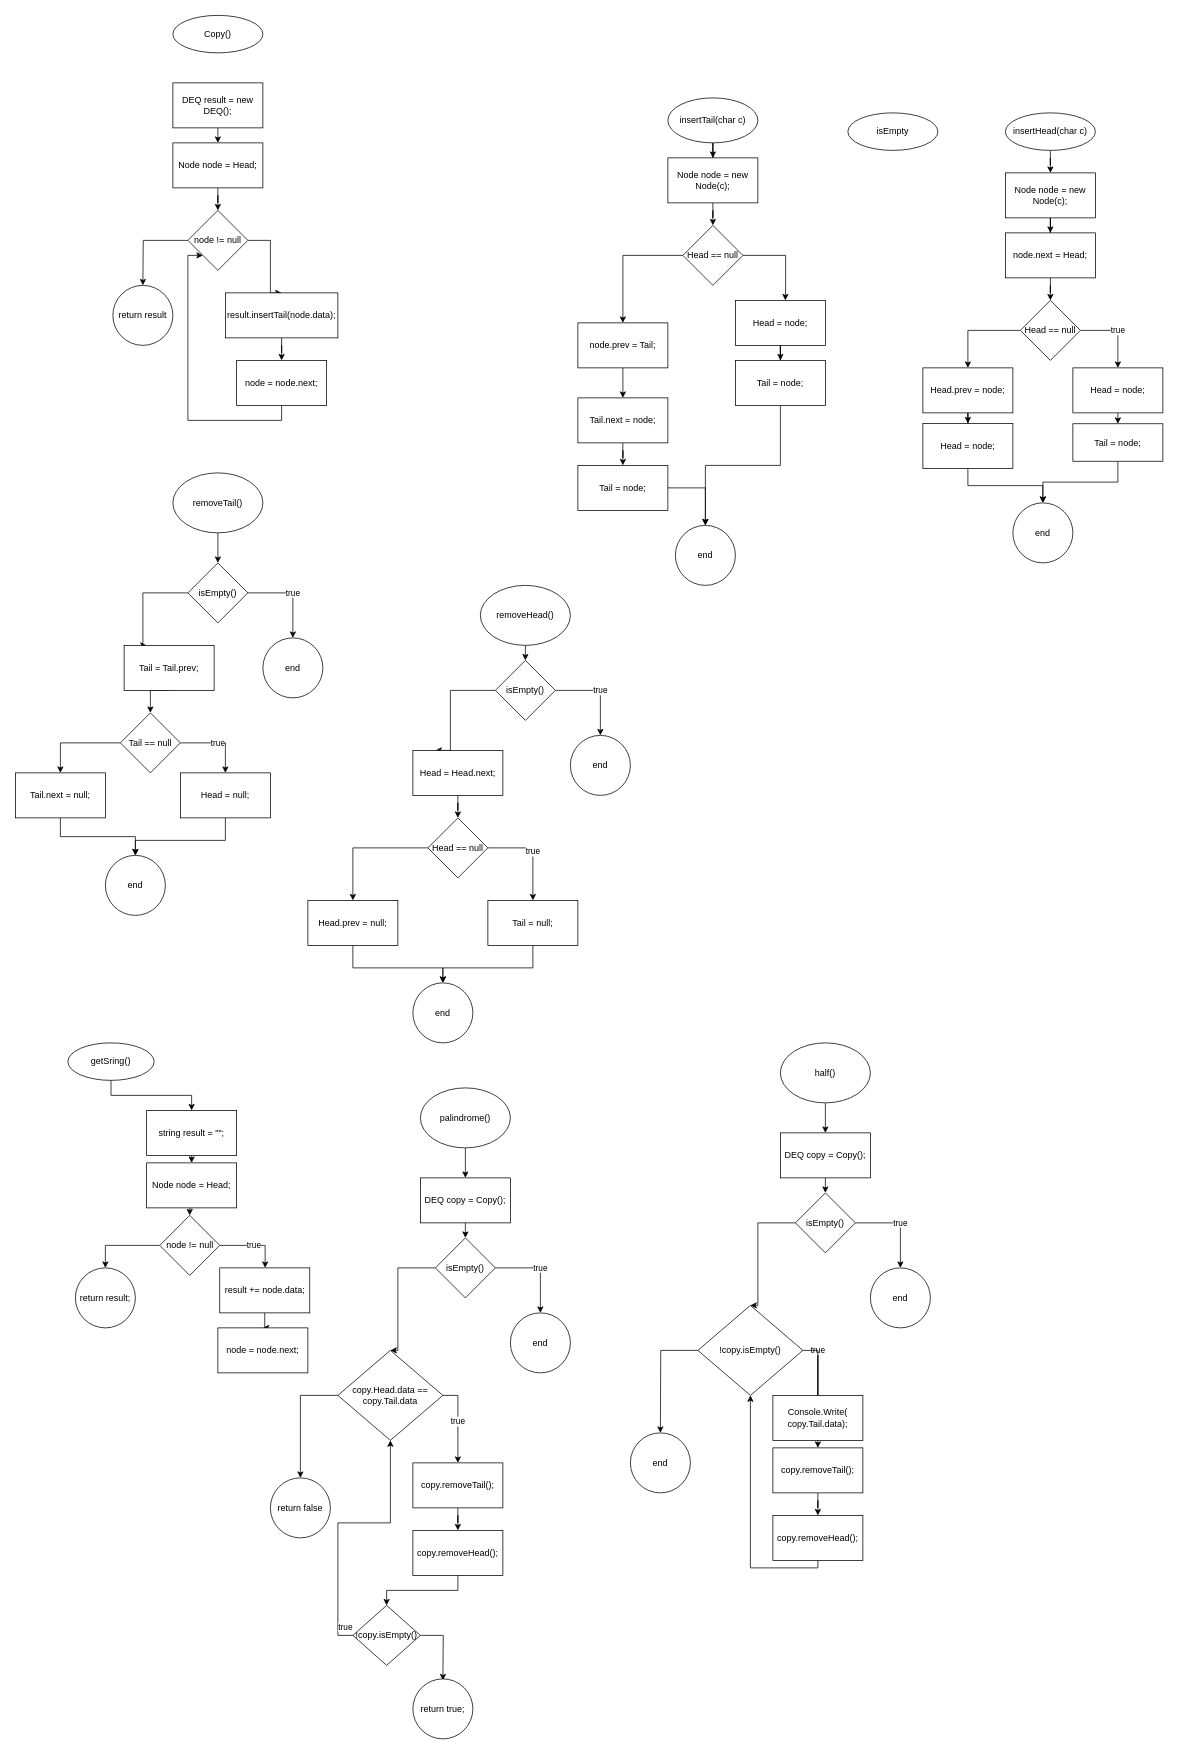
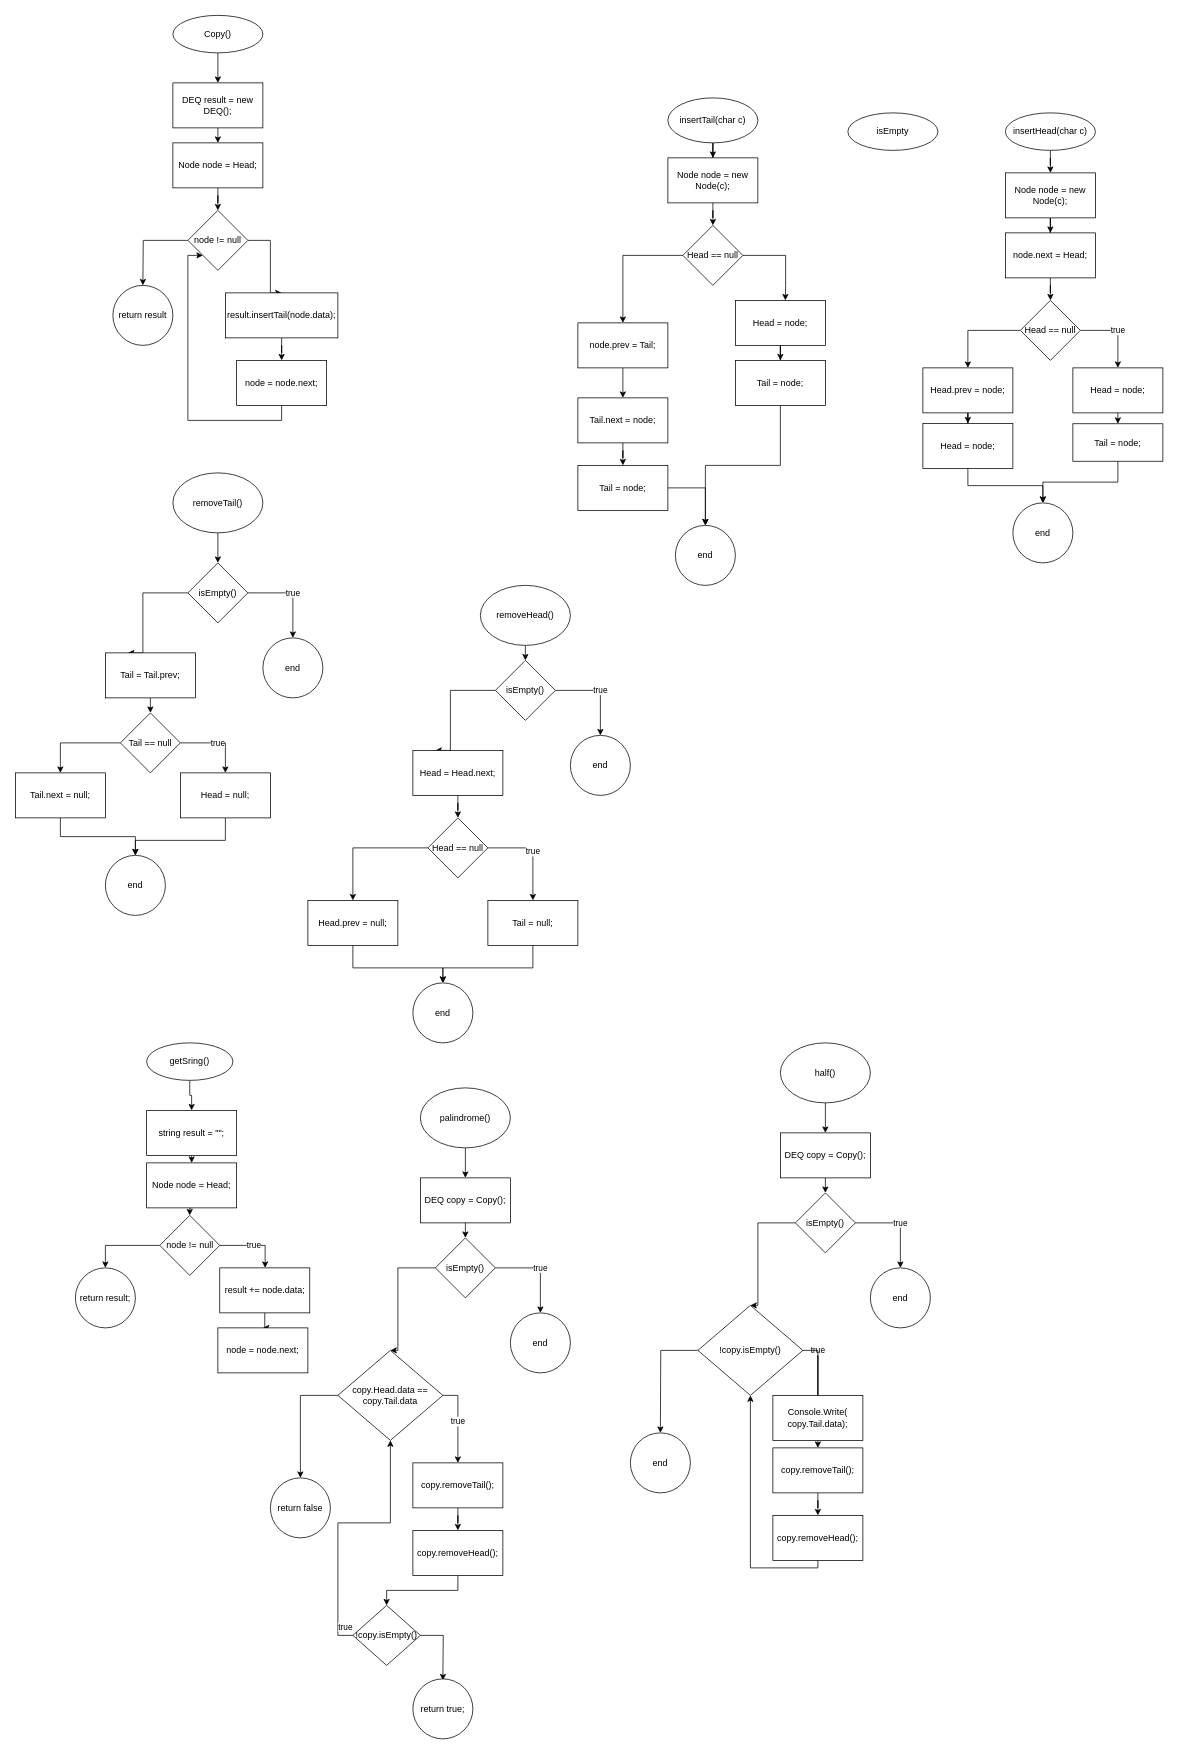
edge "Copy()" -> "DEQ result = new DEQ();": added
node "Tail = Tail.prev;": moved (169, 668) -> (150, 675)
node "getSring()": moved (111, 1062) -> (190, 1062)
